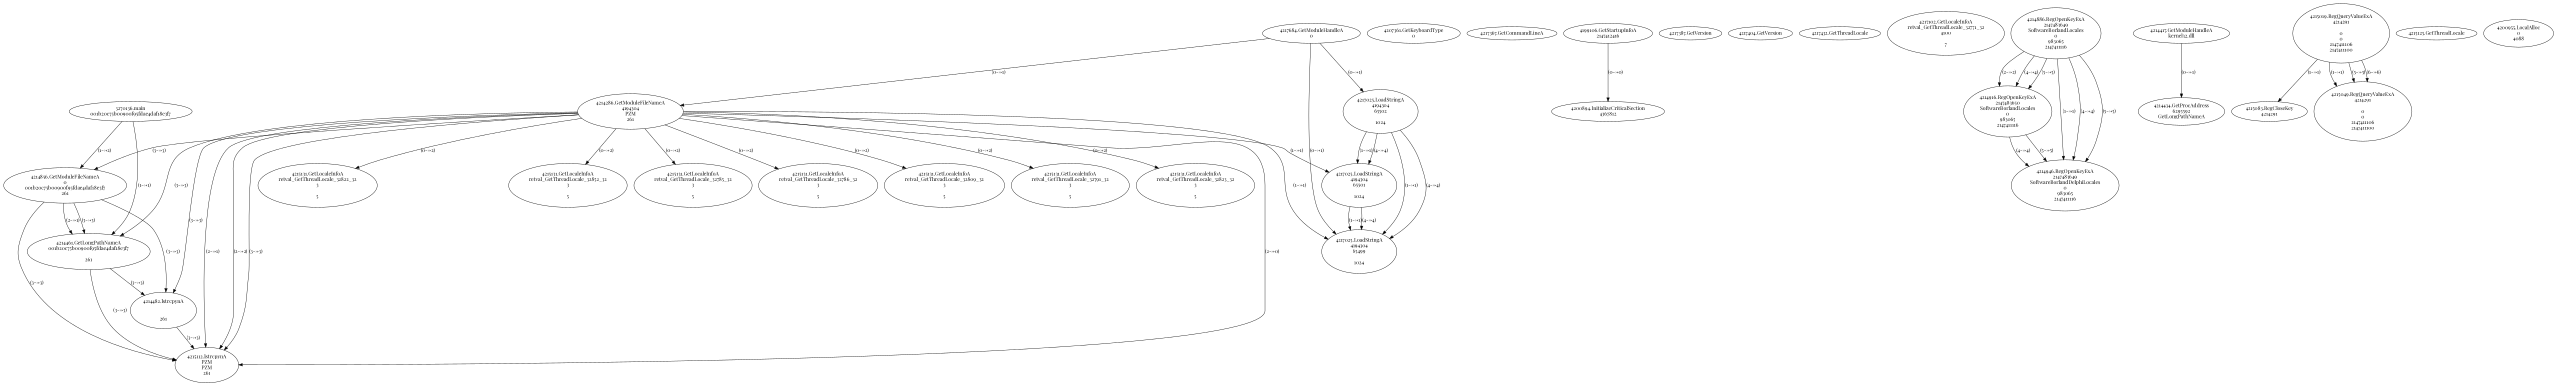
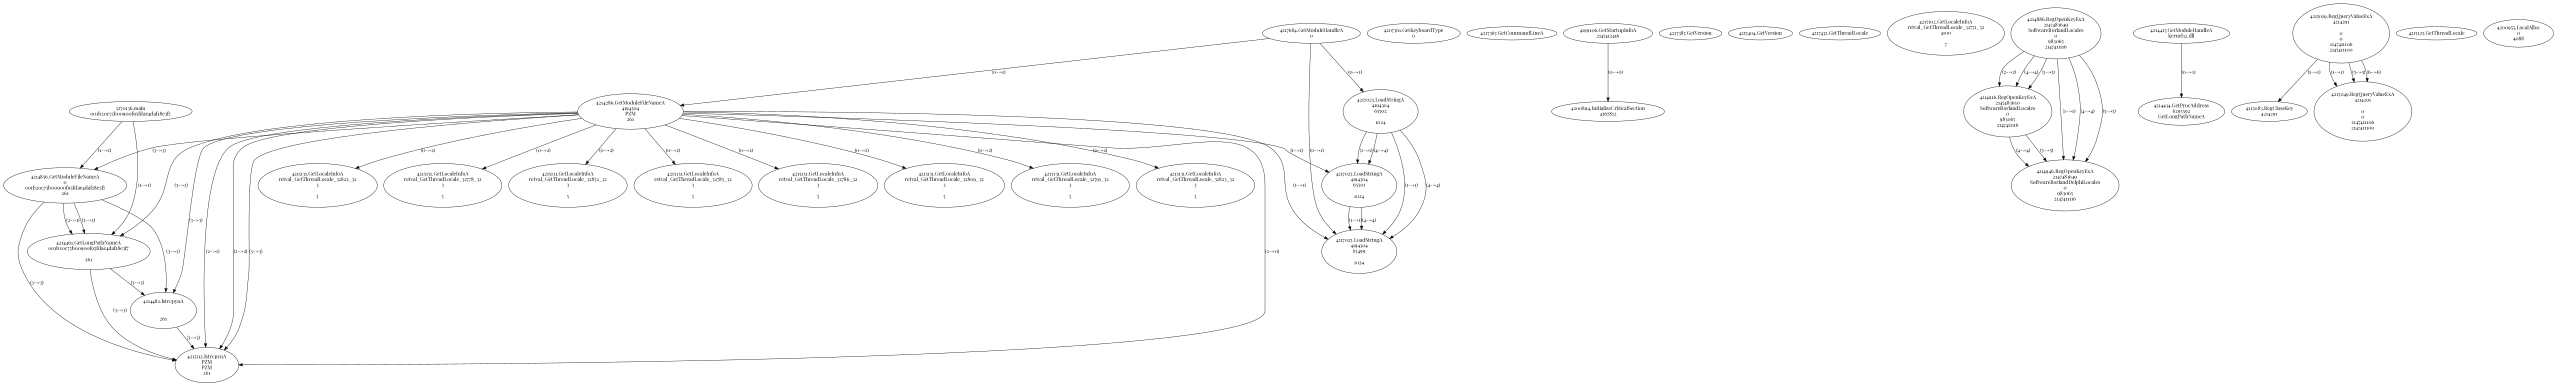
node "4215131.GetLocaleInfoA retval_GetThreadLocale_32778_32 3 5": added
